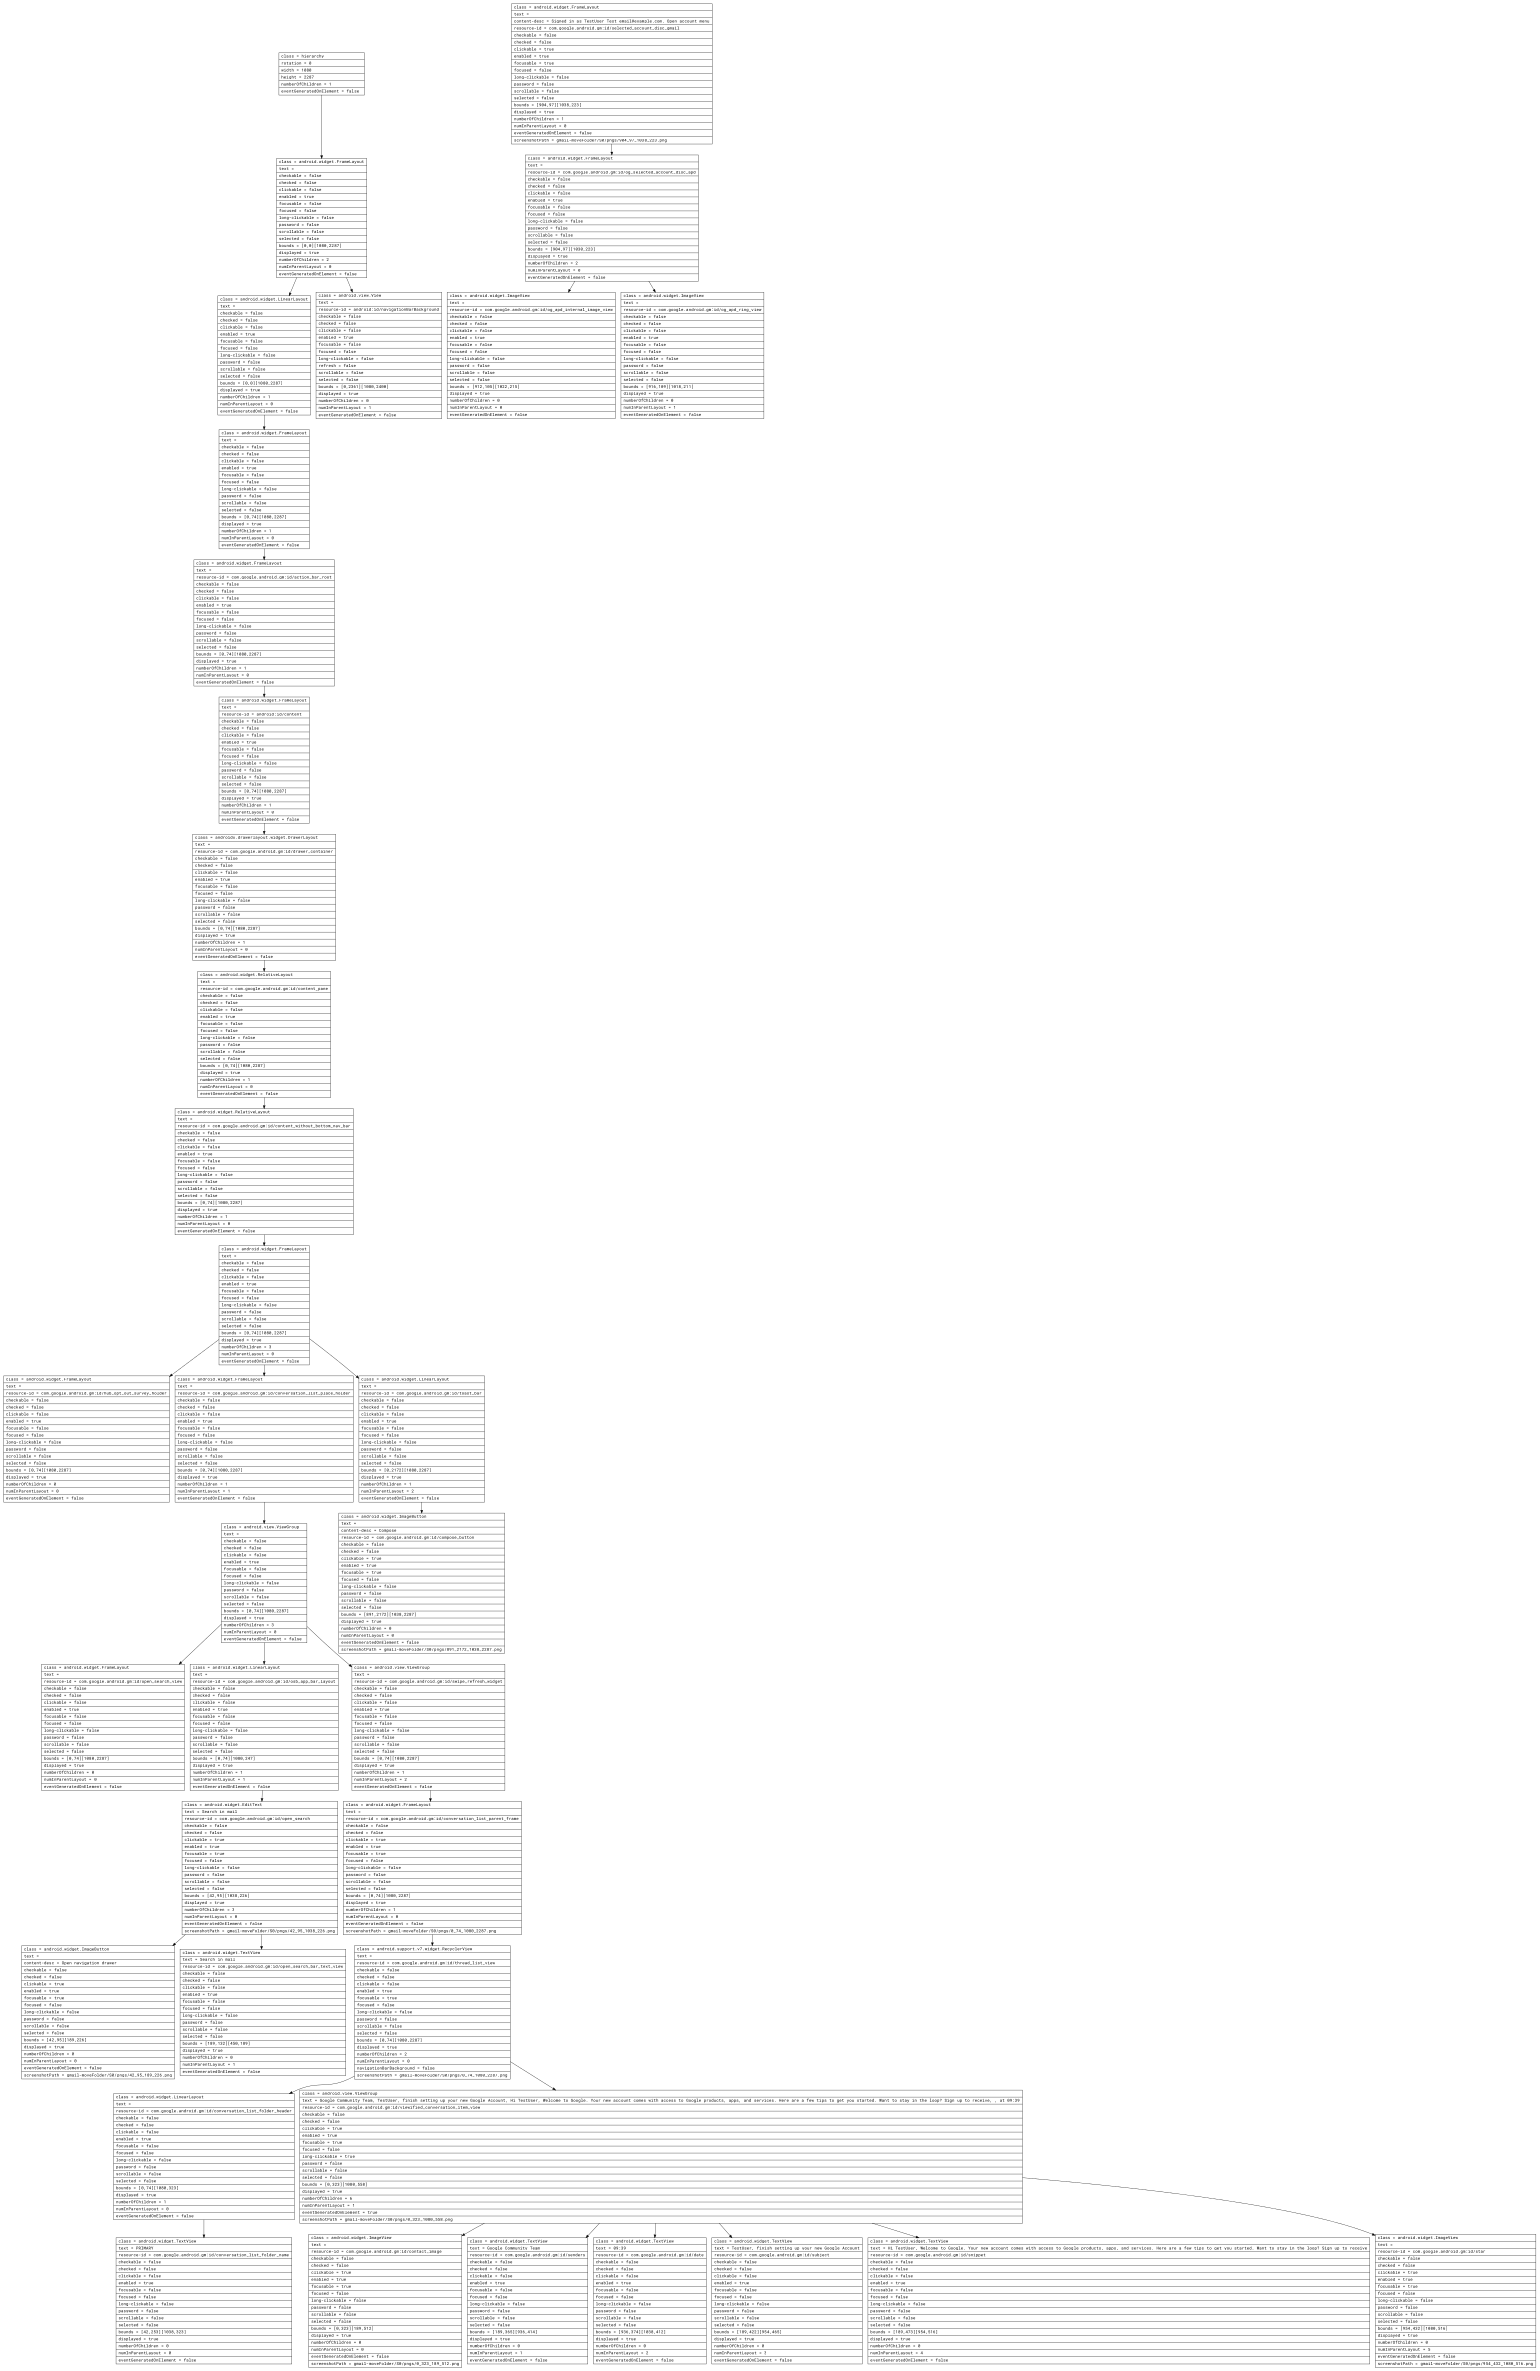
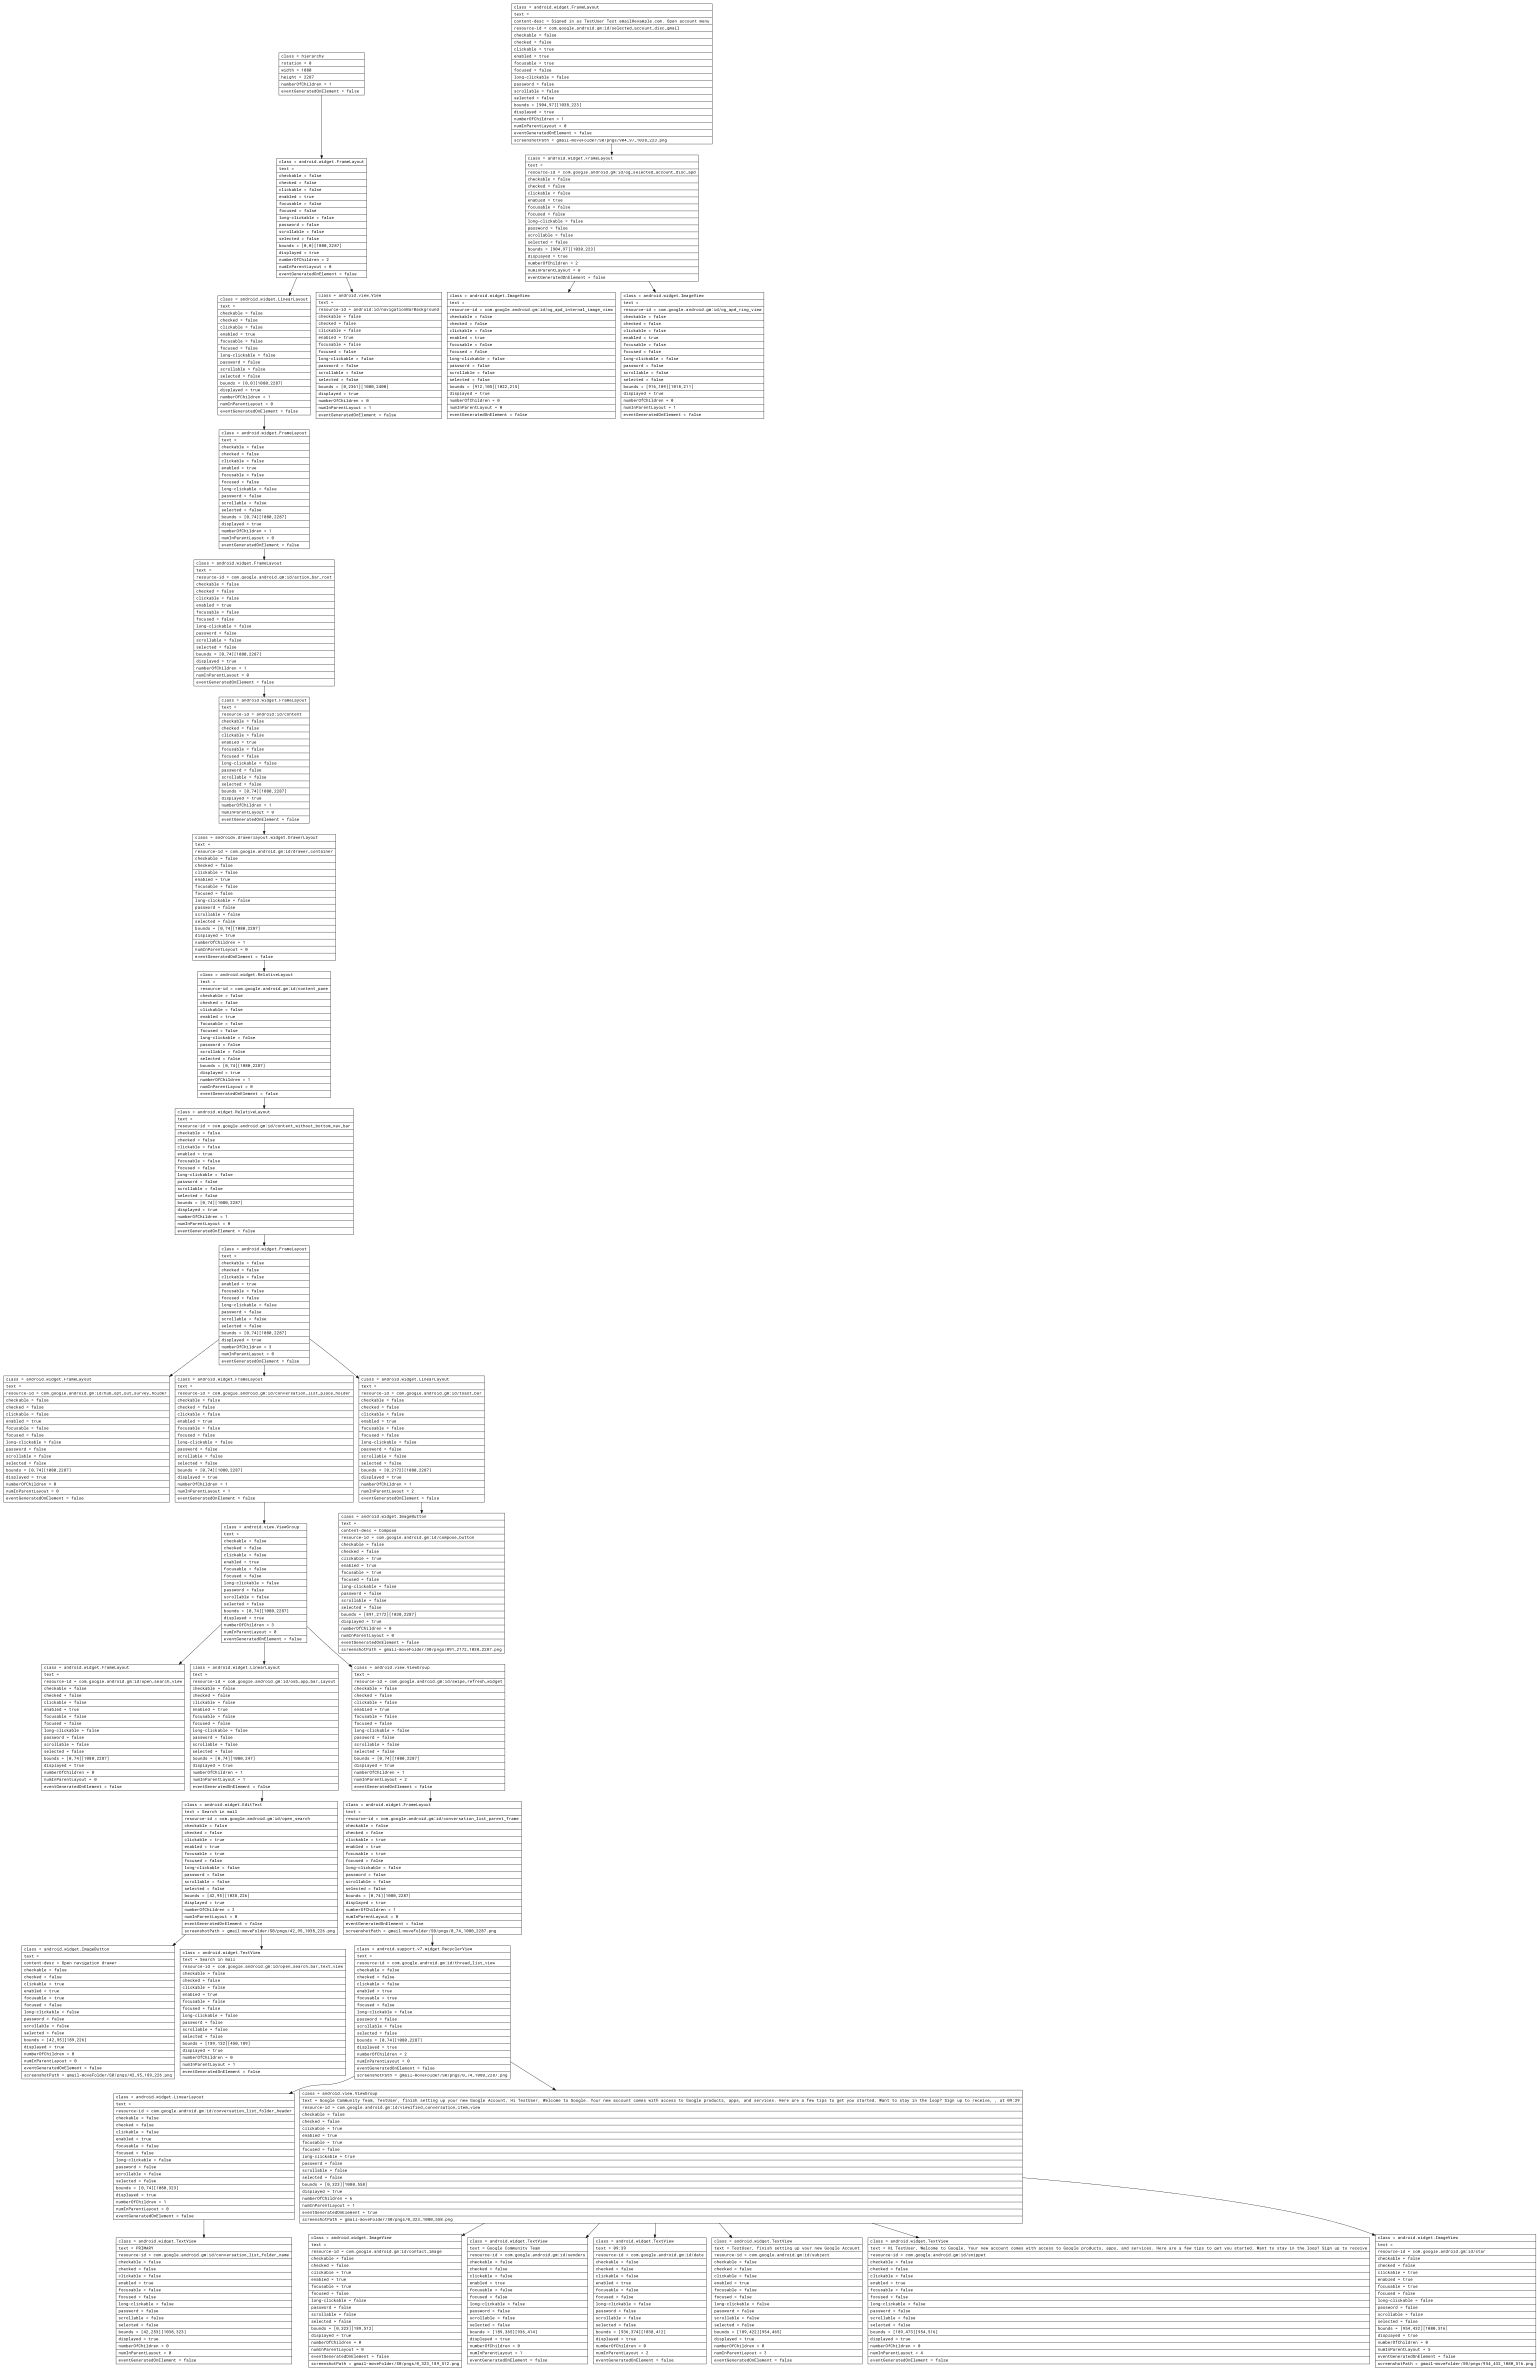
node "class = android.view.View": text "refresh = false" -> "password = false"
node "class = android.support.v7.widget.RecyclerView": text "navigationBarBackground = false" -> "eventGeneratedOnElement = false"
